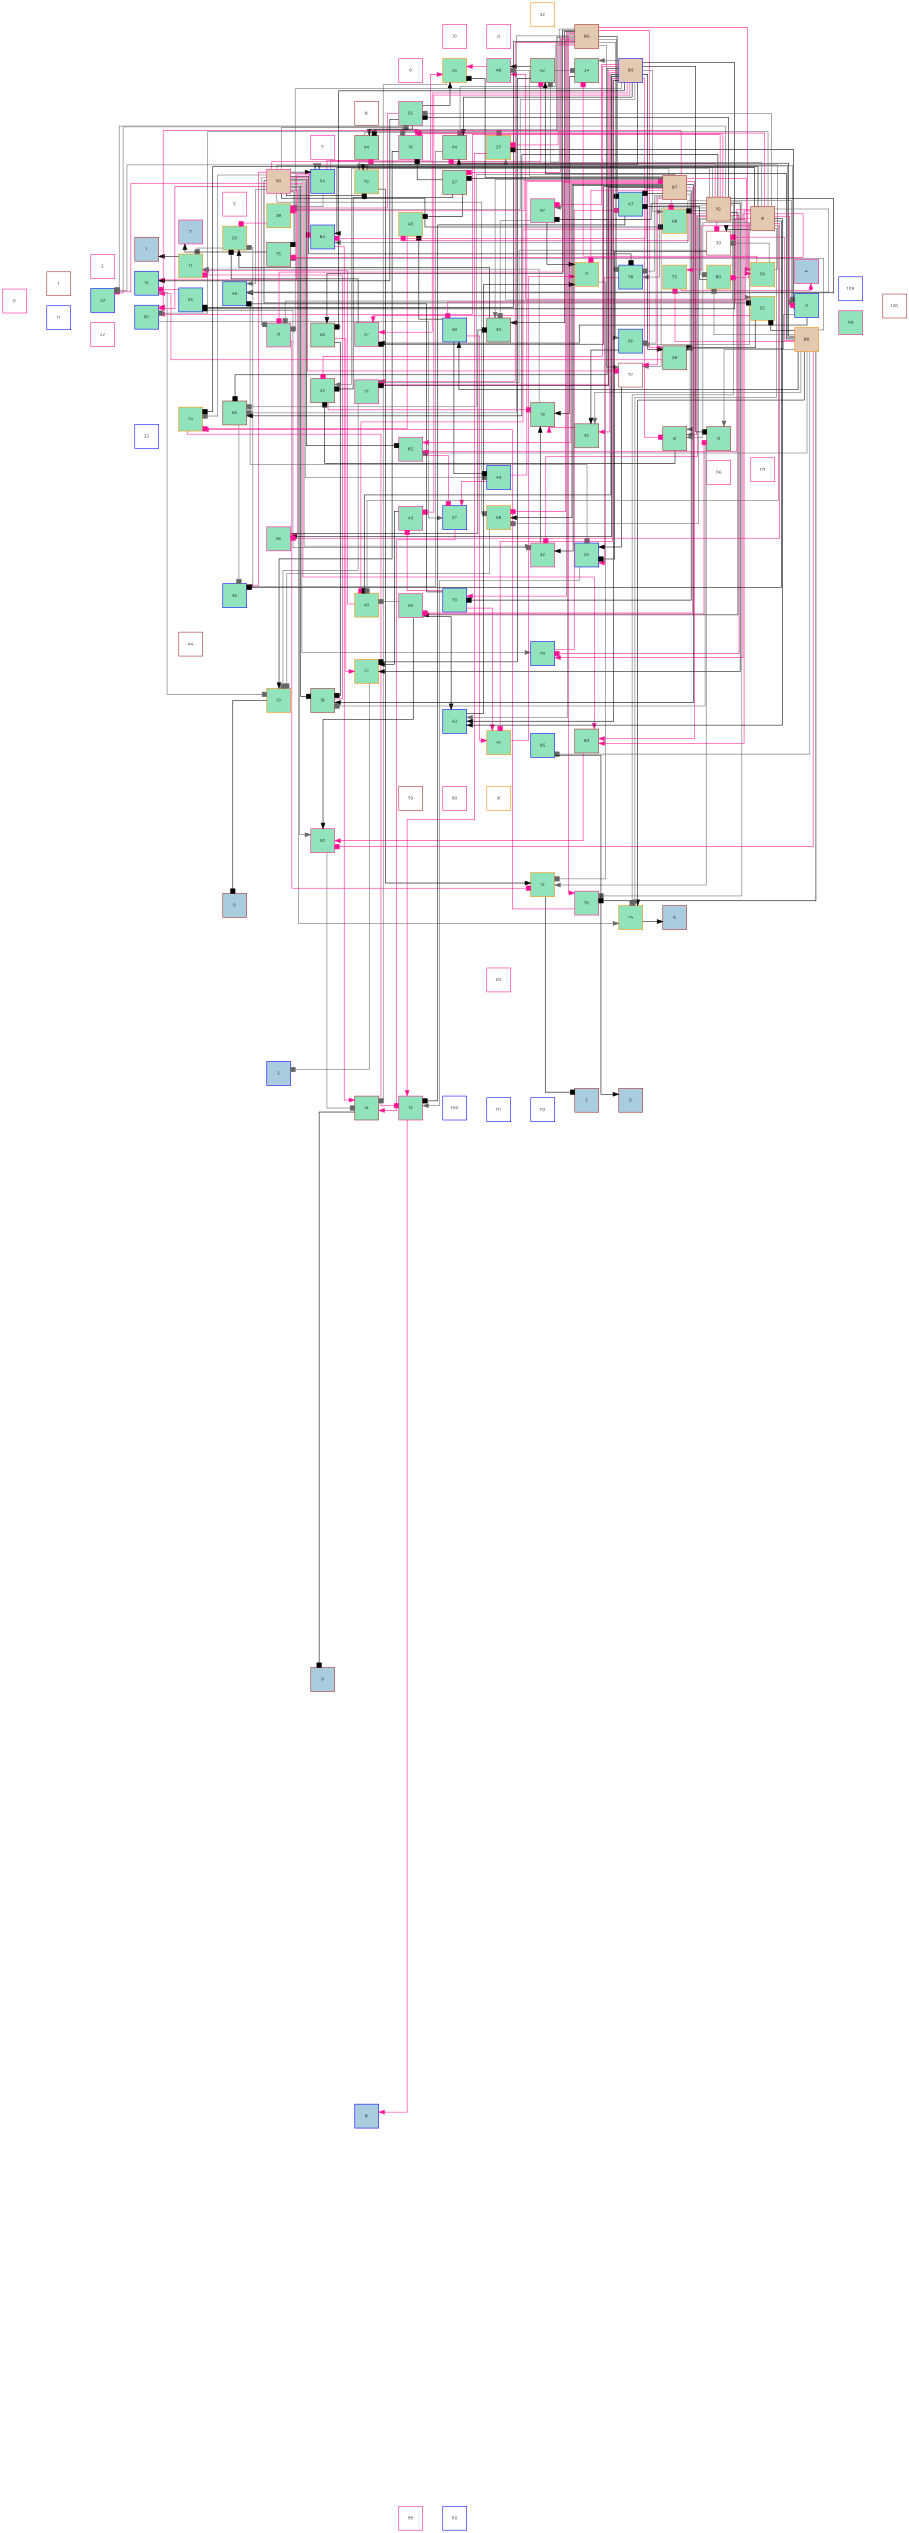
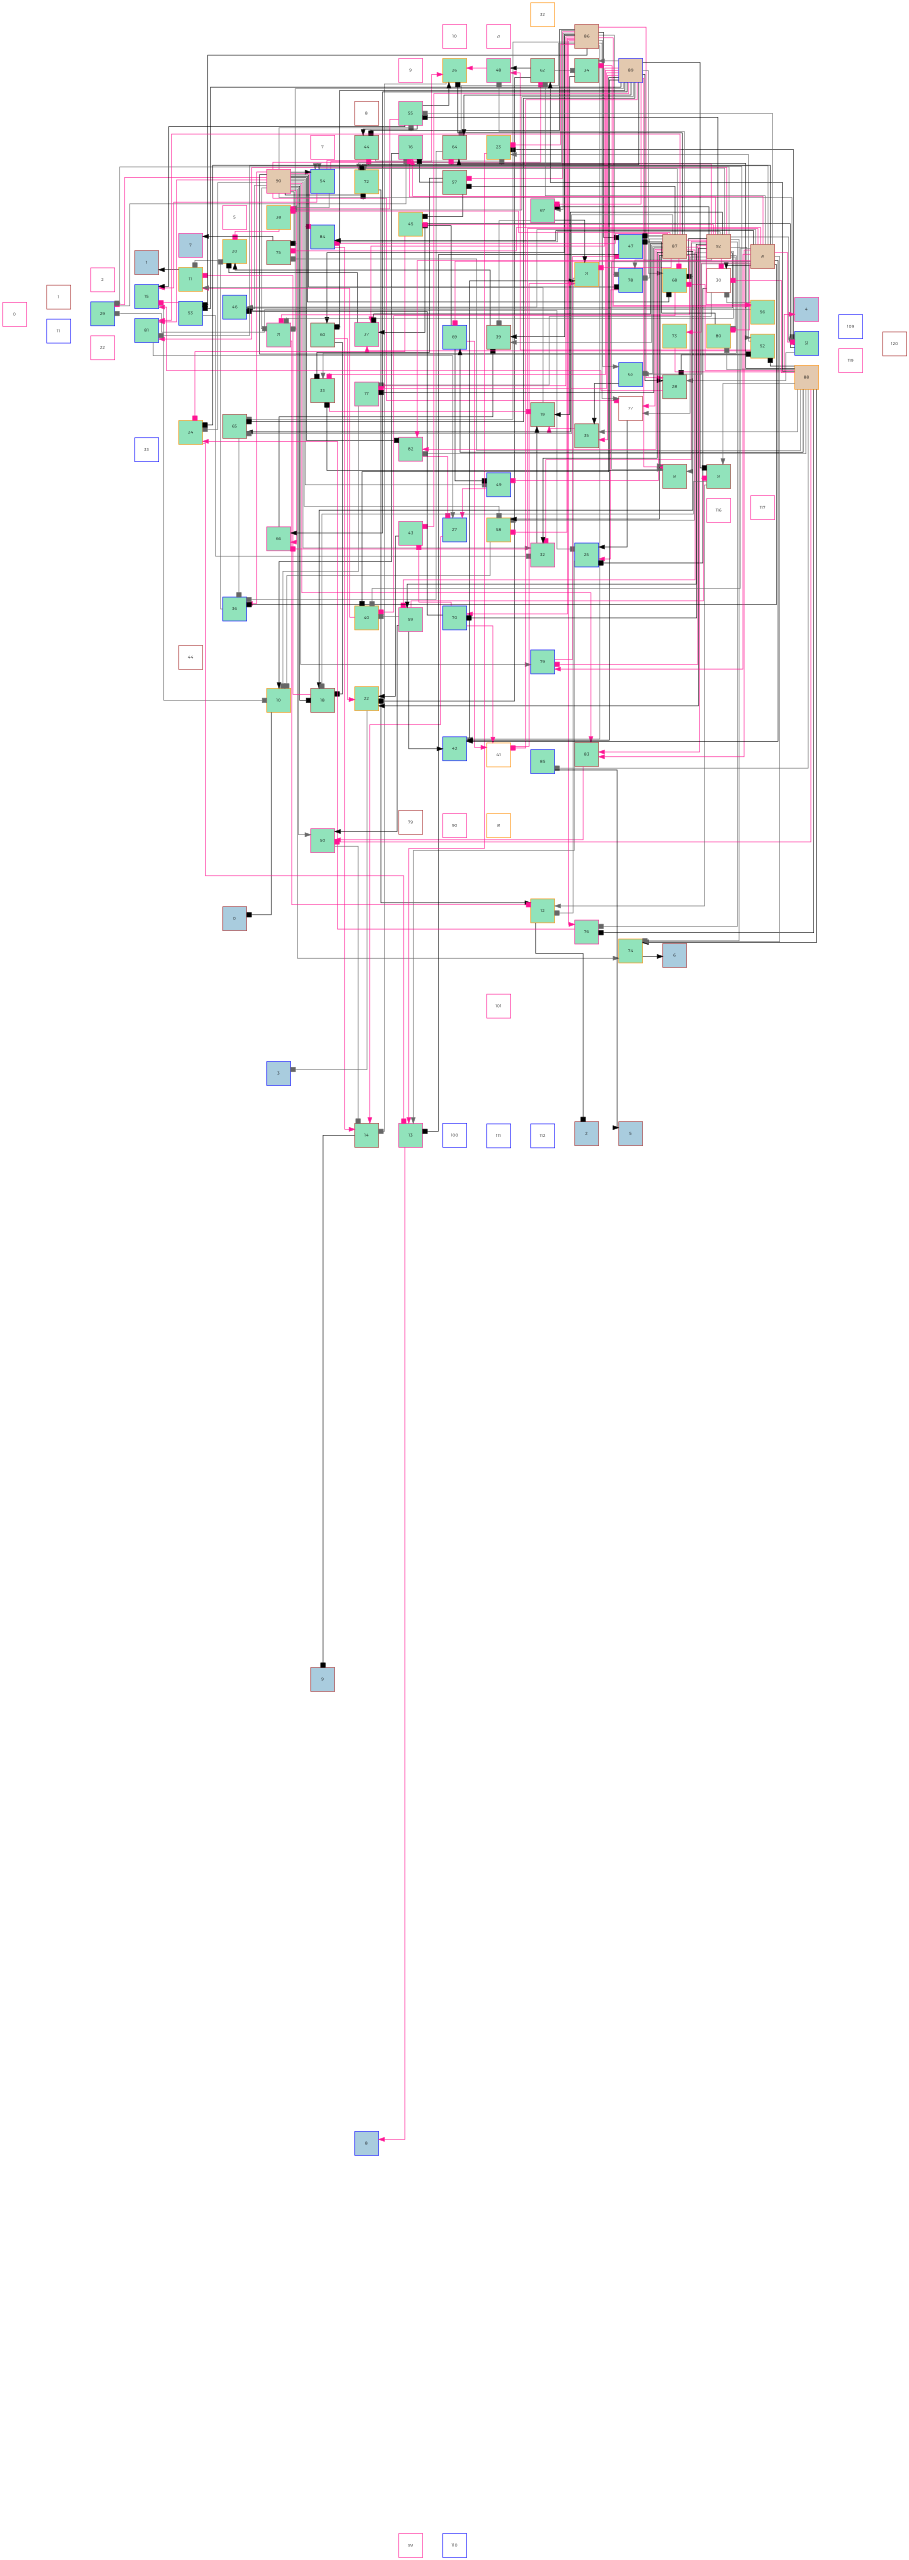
edge "89" -> "72": arrowhead normal -> box
edge "49" -> "87": reversed
node "119": fillcolor #91e3bb -> #ffffff
edge "88" -> "73": now "88" -> "68"
node "41": fillcolor #91e3bb -> #ffffff
